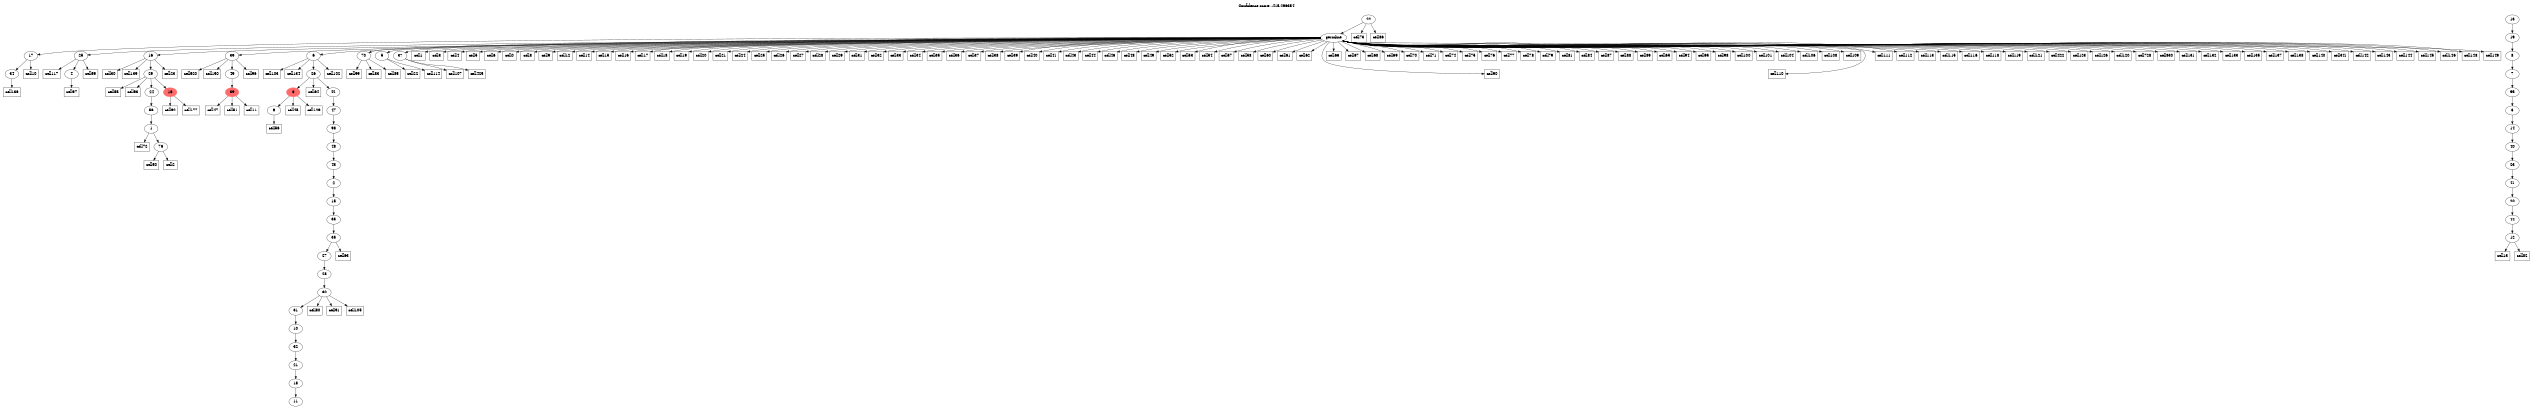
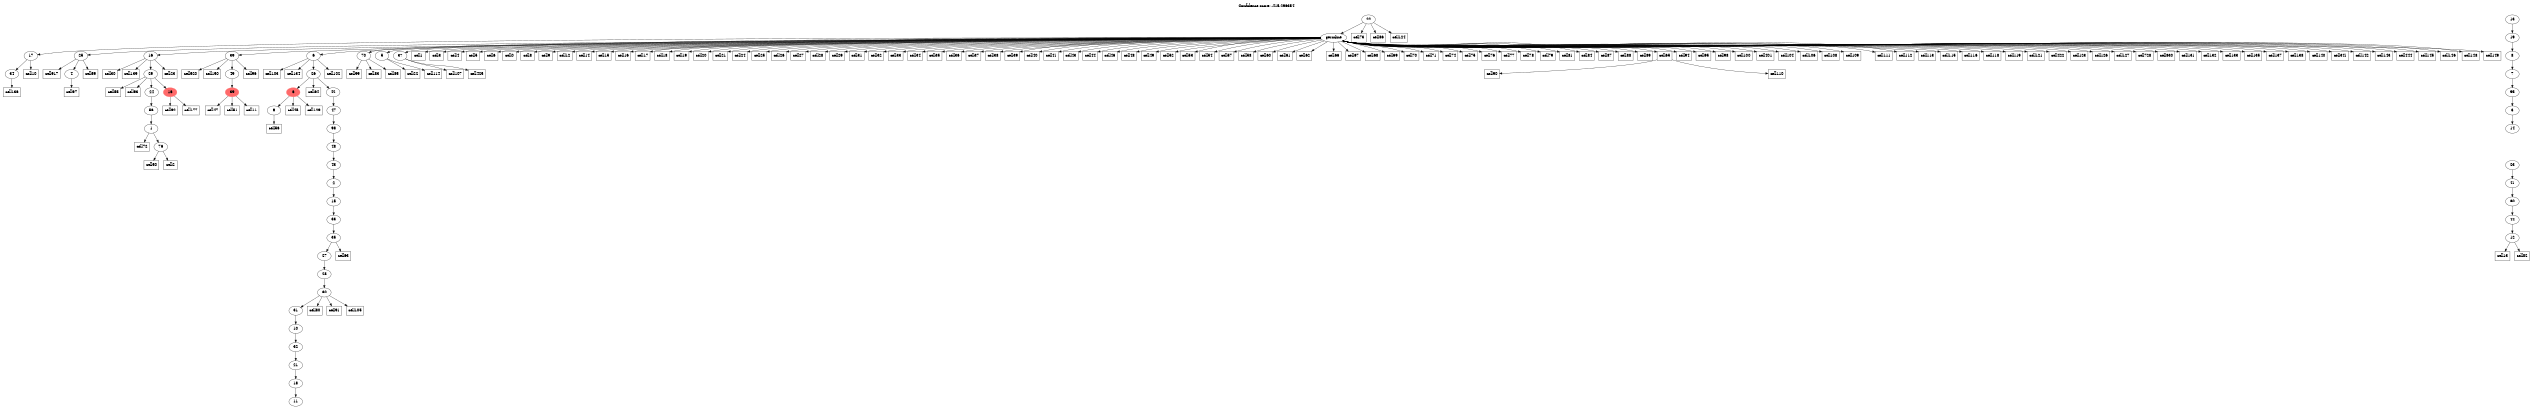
node "cell124": added
edge "germline" -> "cell110": now "cell65" -> "cell110"
node "cell101": label "cell101" -> "cell401"
node "cell120": label "cell120" -> "cell127"
node "cell144": label "cell144" -> "cell444"
edge "germline" -> "cell90": now "cell65" -> "cell90"
node "cell117": label "cell117" -> "cell917"
node "40": removed
node "20": label "20" -> "60"
